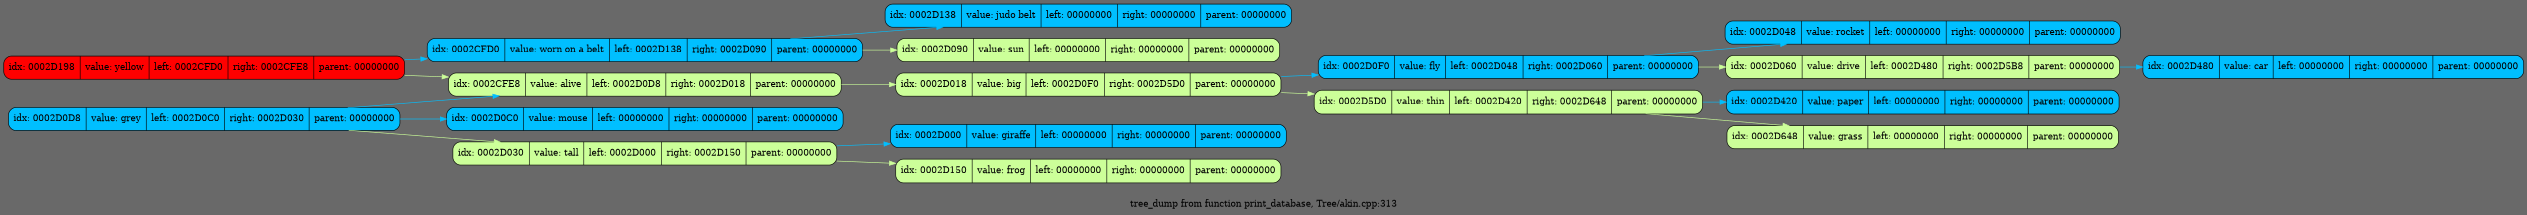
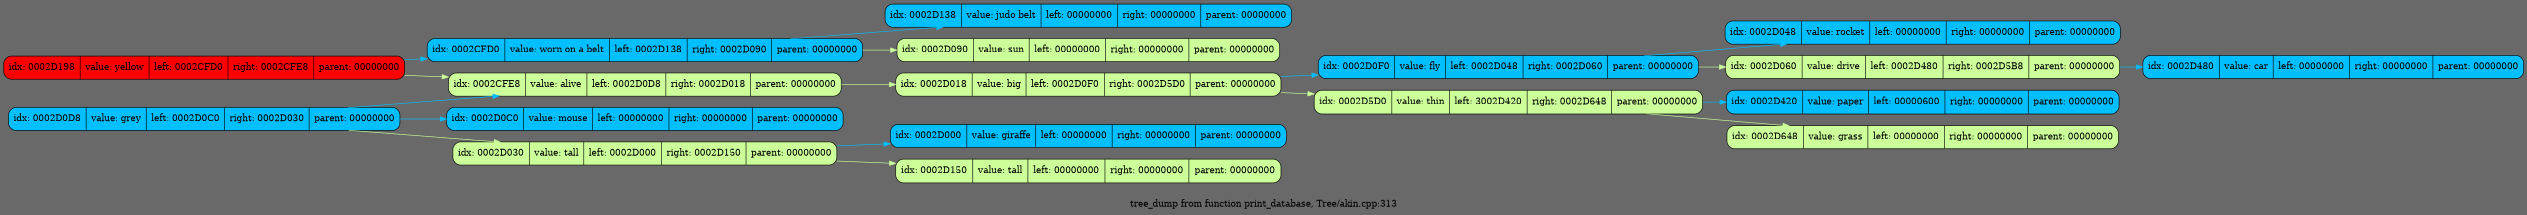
node "idx: 0002D5D0": text "left: 0002D420" -> "left: 3002D420"
node "idx: 0002D420": text "left: 00000000" -> "left: 00000600"
node "idx: 0002D150": text "value: frog" -> "value: tall"
